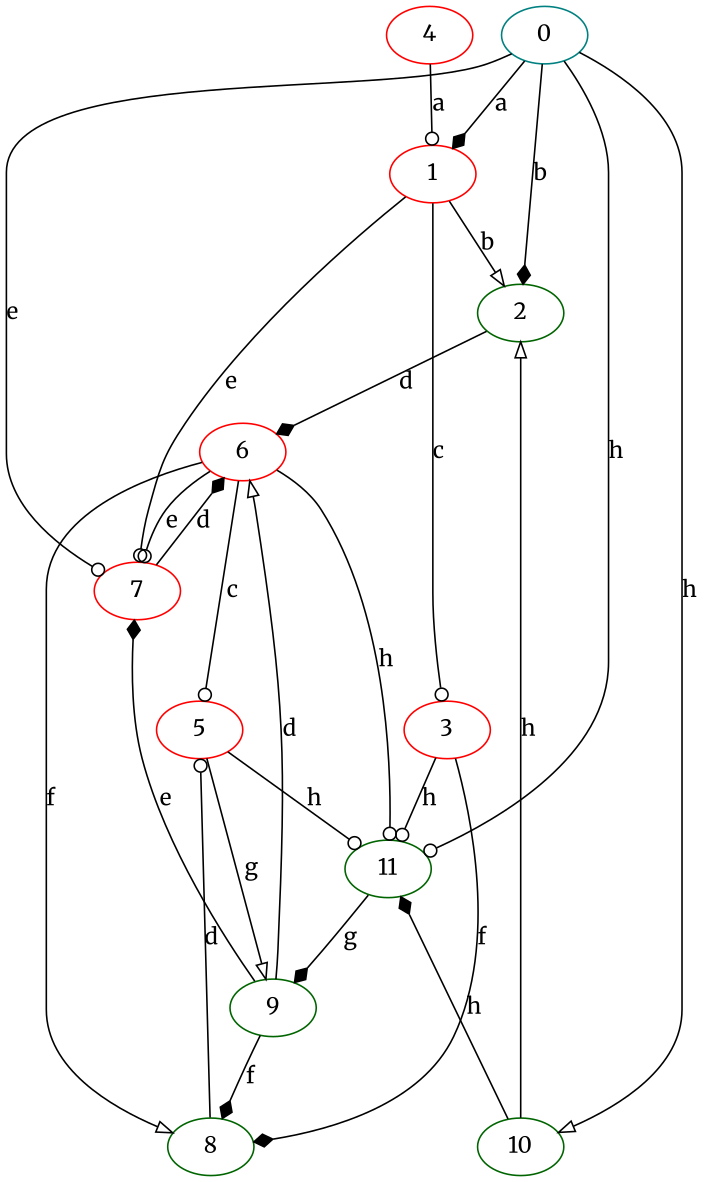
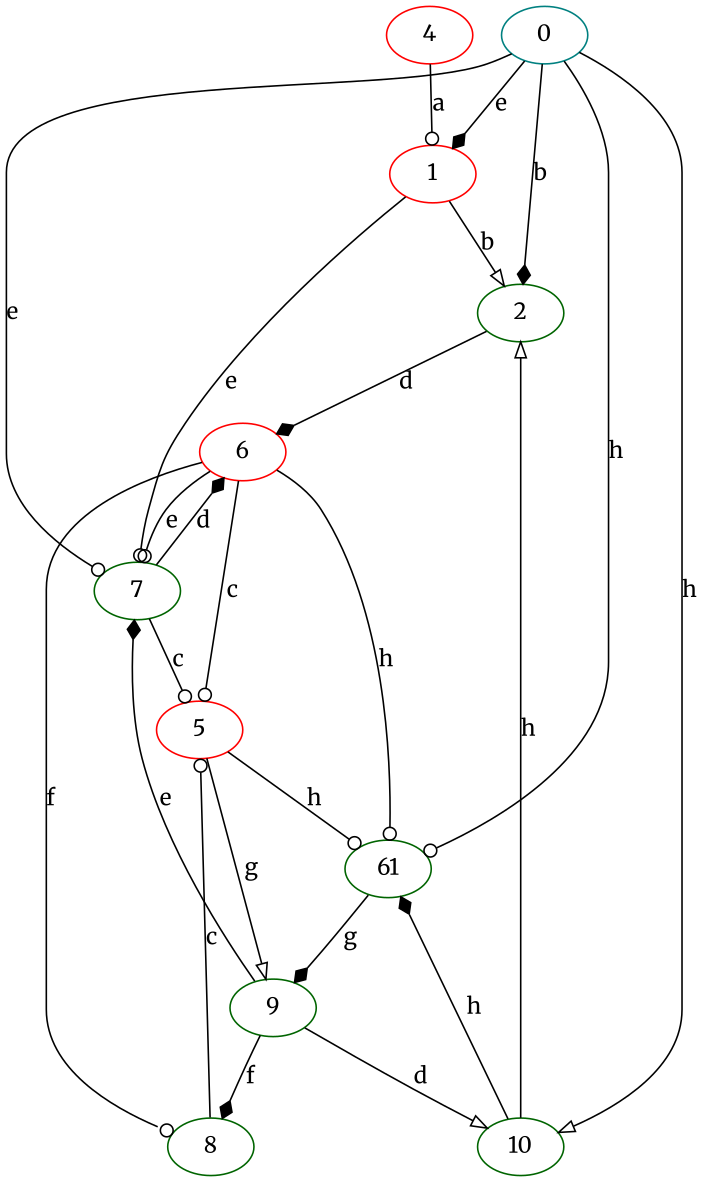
edge "0" -> "1": label "a" -> "e"
node "7": color red -> darkgreen
edge "7" -> "5": added, label "c"
node "3": removed
edge "9" -> "6": now "9" -> "10"
edge "6" -> "8": arrowhead onormal -> odot
node "11": label "11" -> "61"
edge "8" -> "5": label "d" -> "c"
